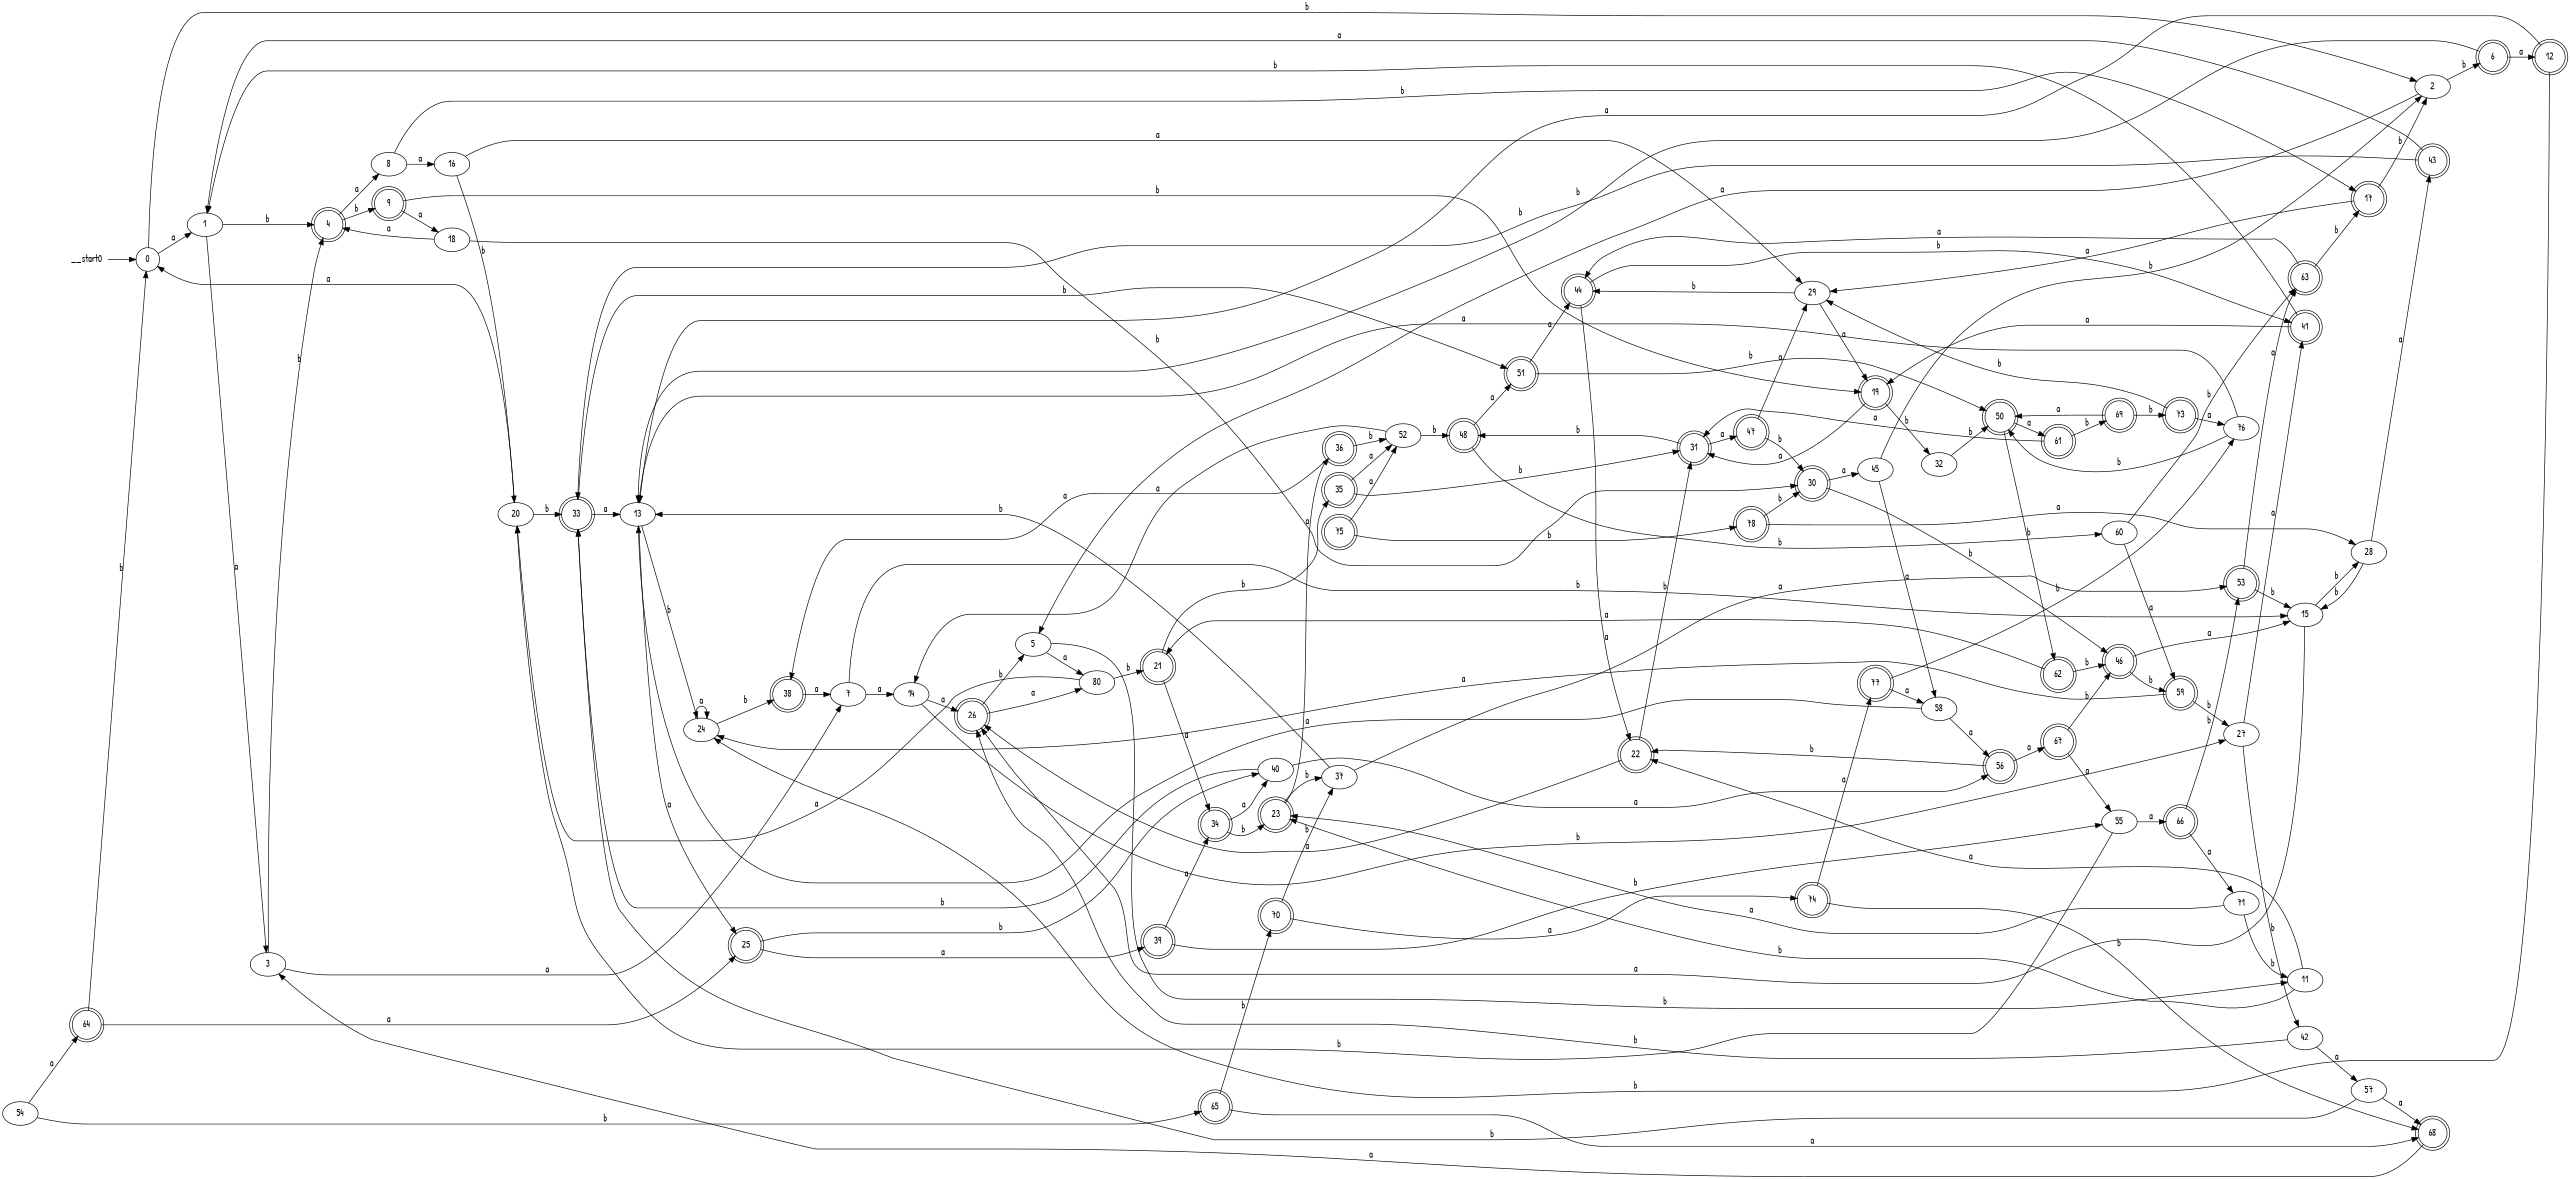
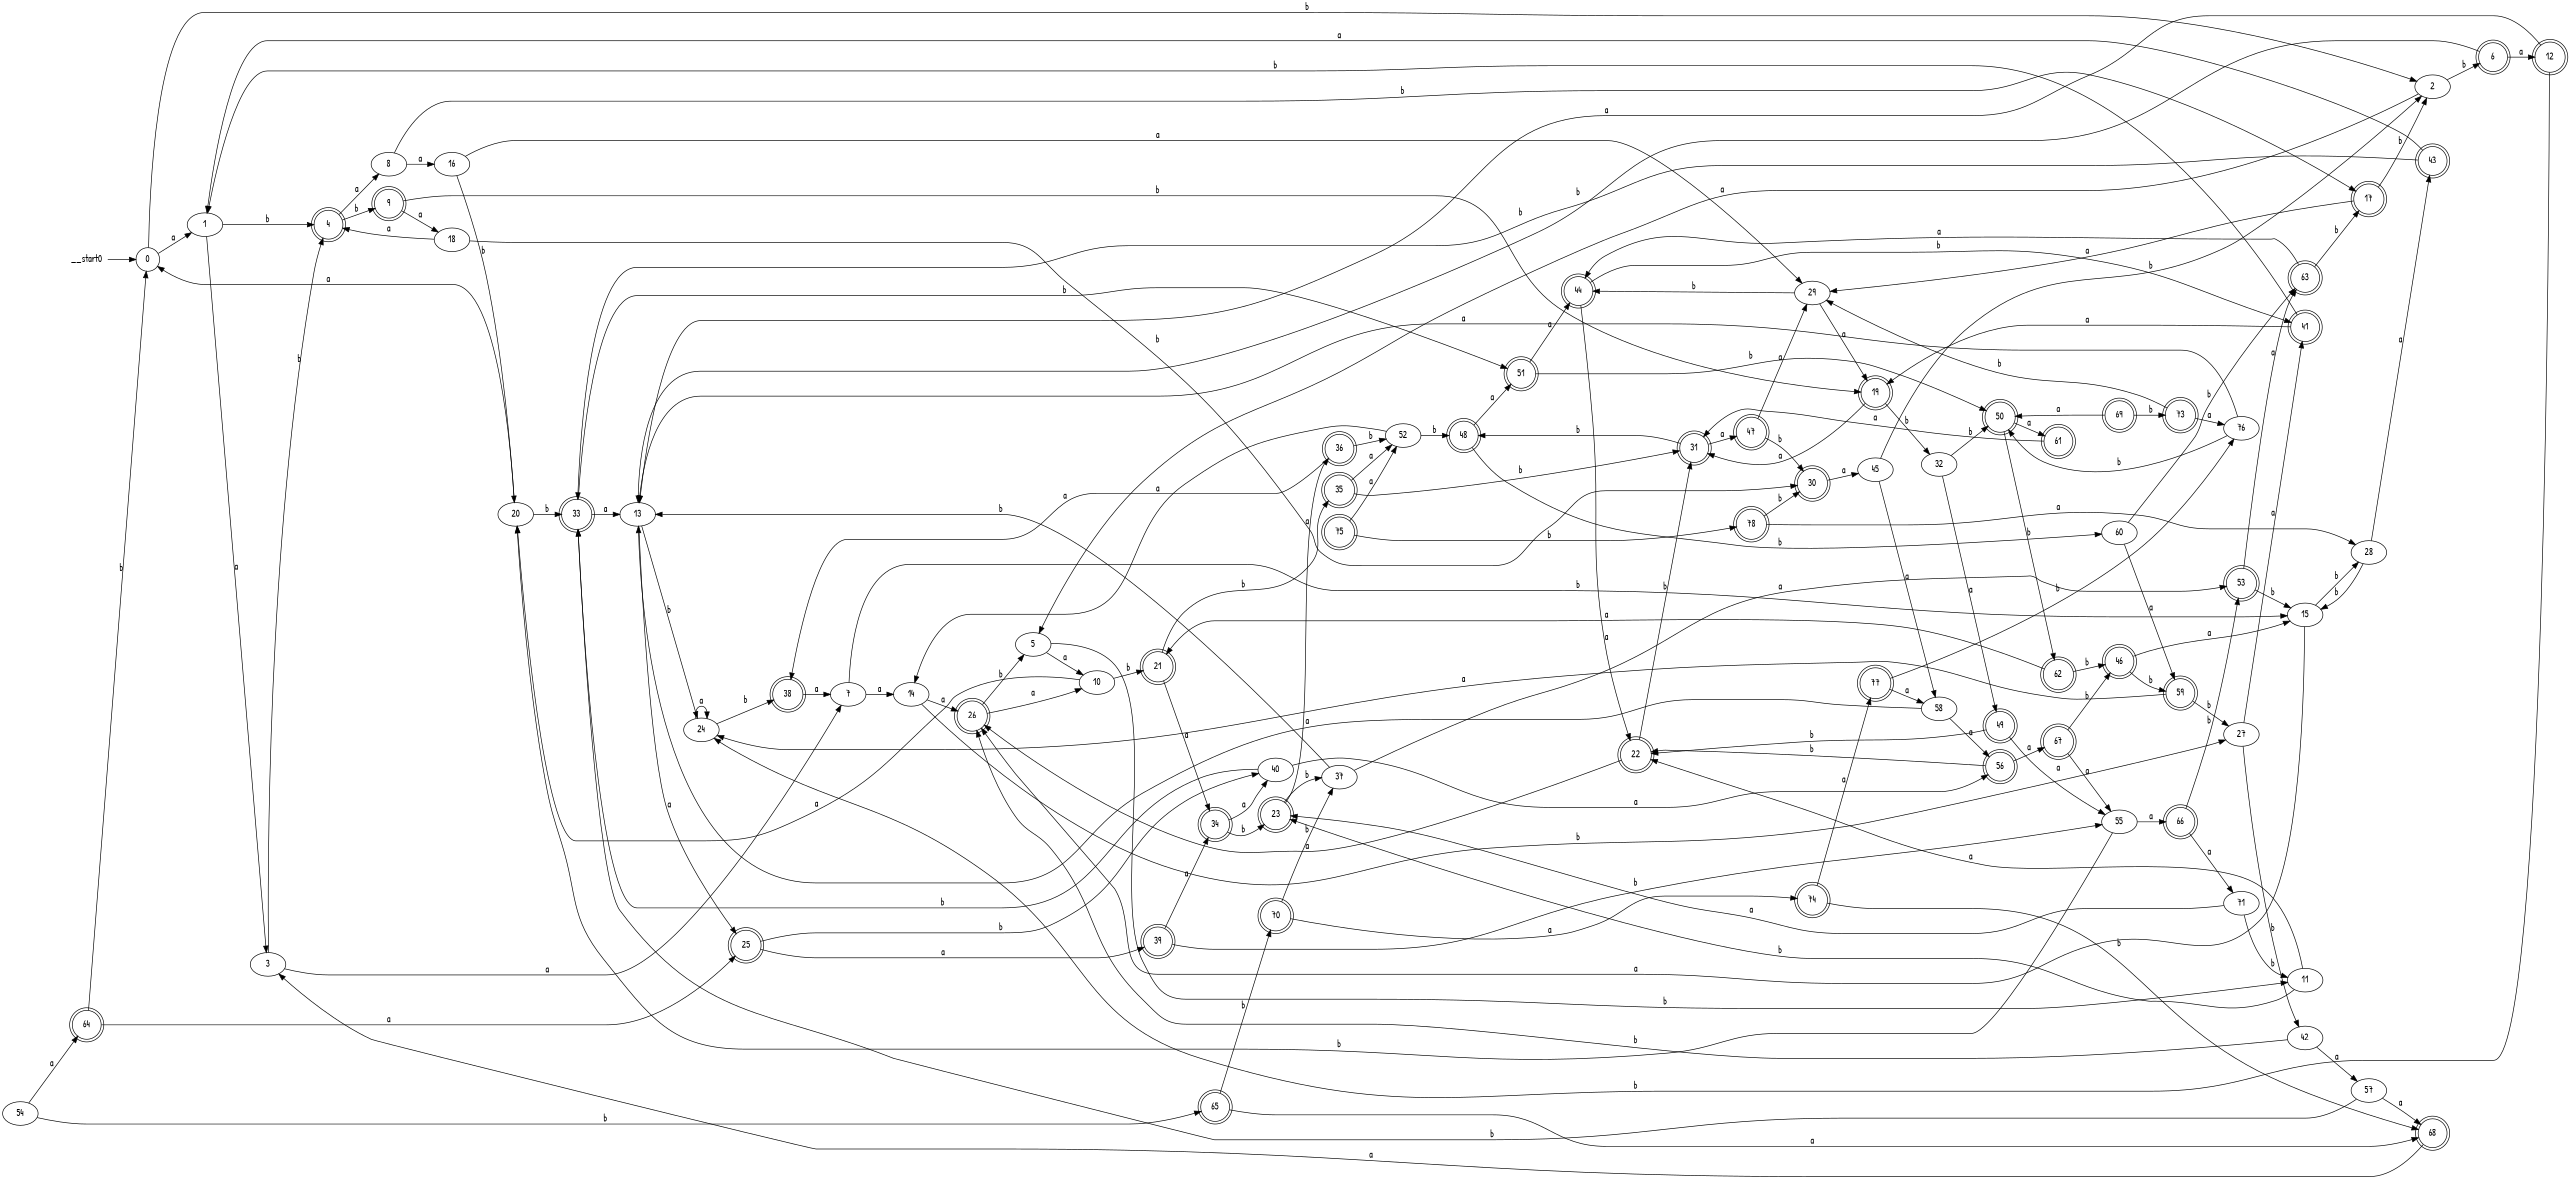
edge "61" -> "69": removed, label "b"
edge "30" -> "46": removed, label "b"
node "80": label "80" -> "10"
node "49": added
